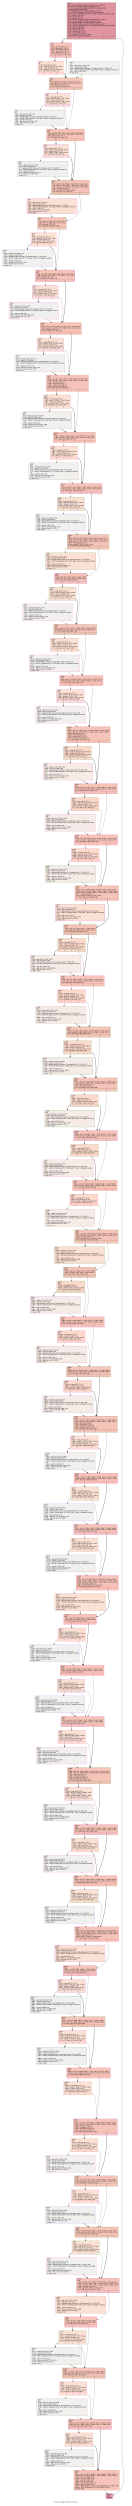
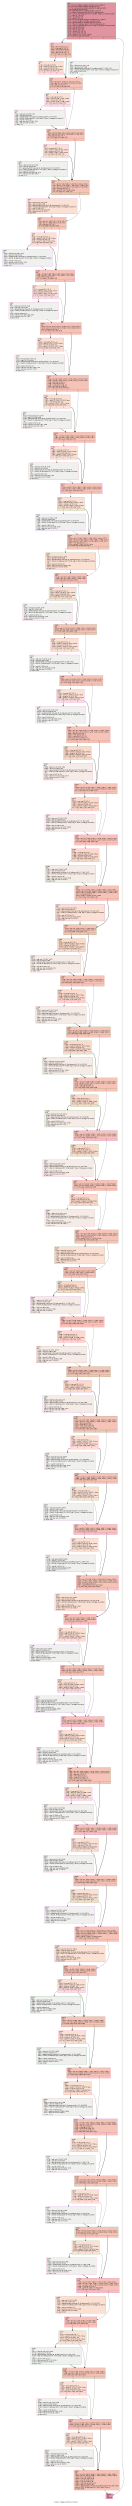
node "%694:": added
